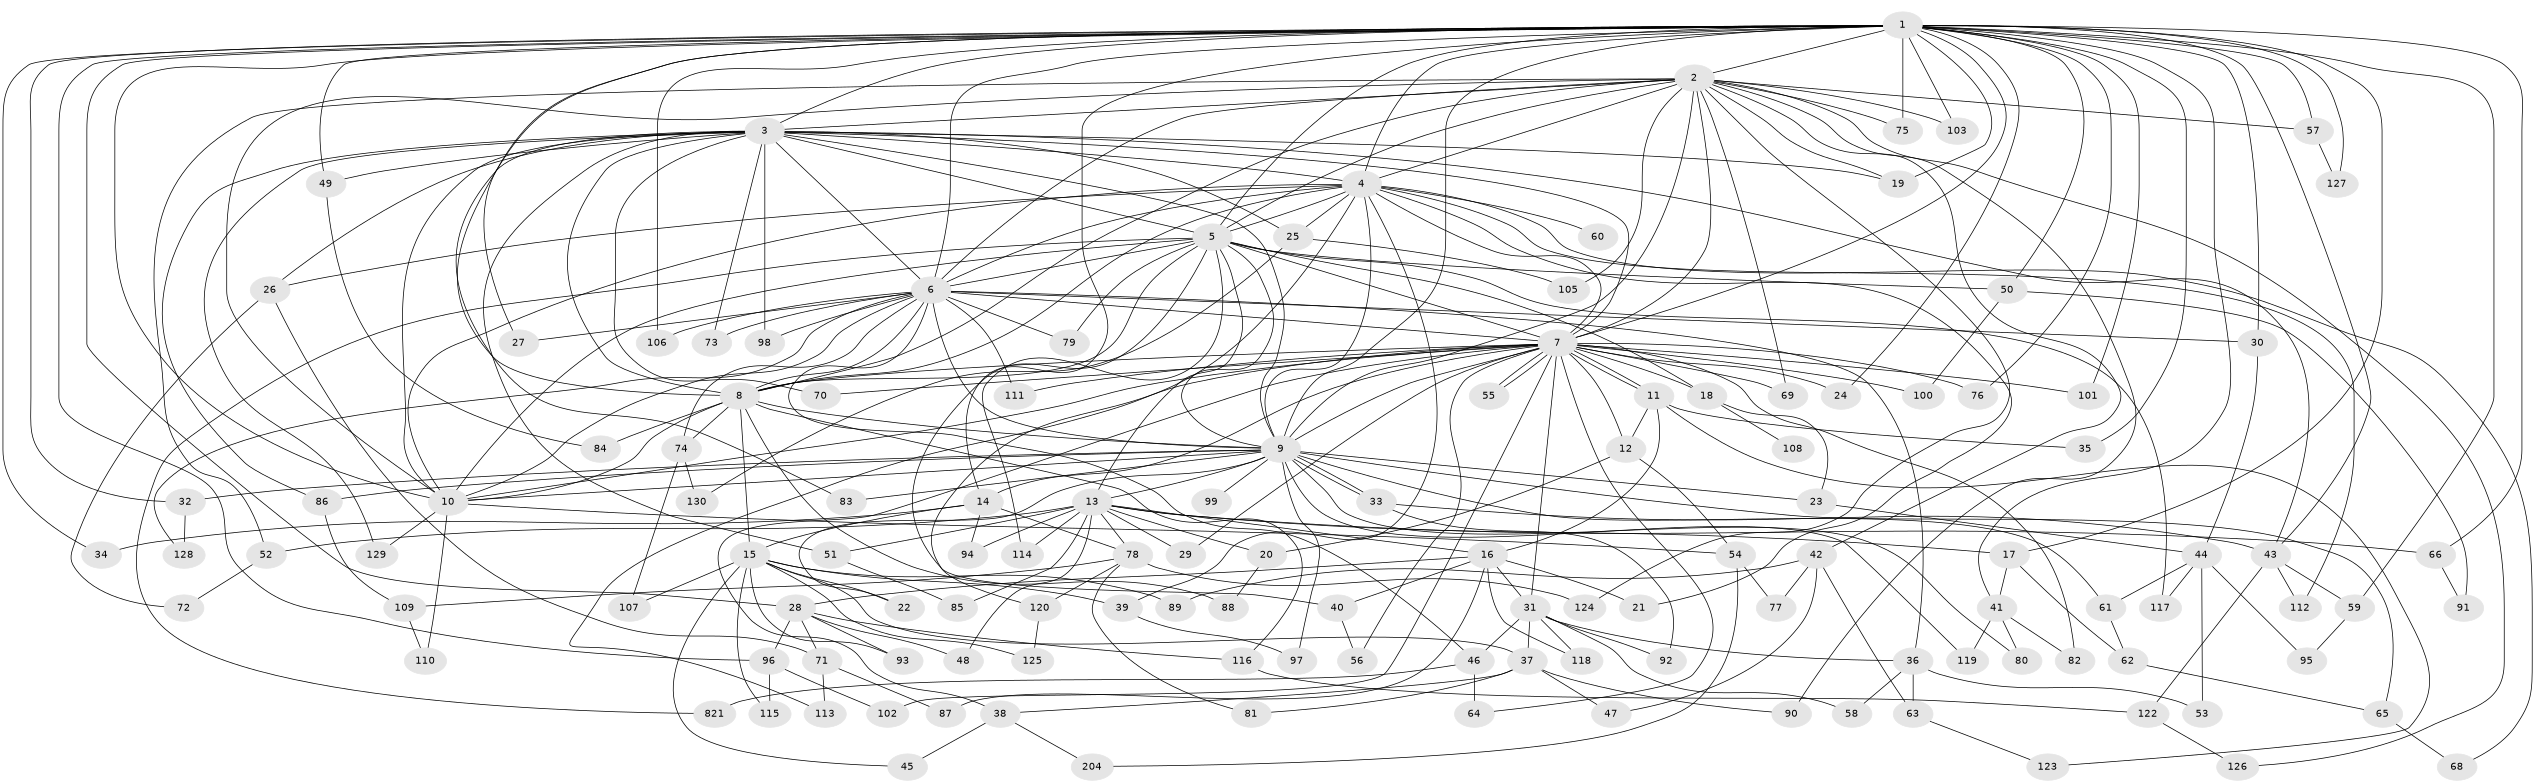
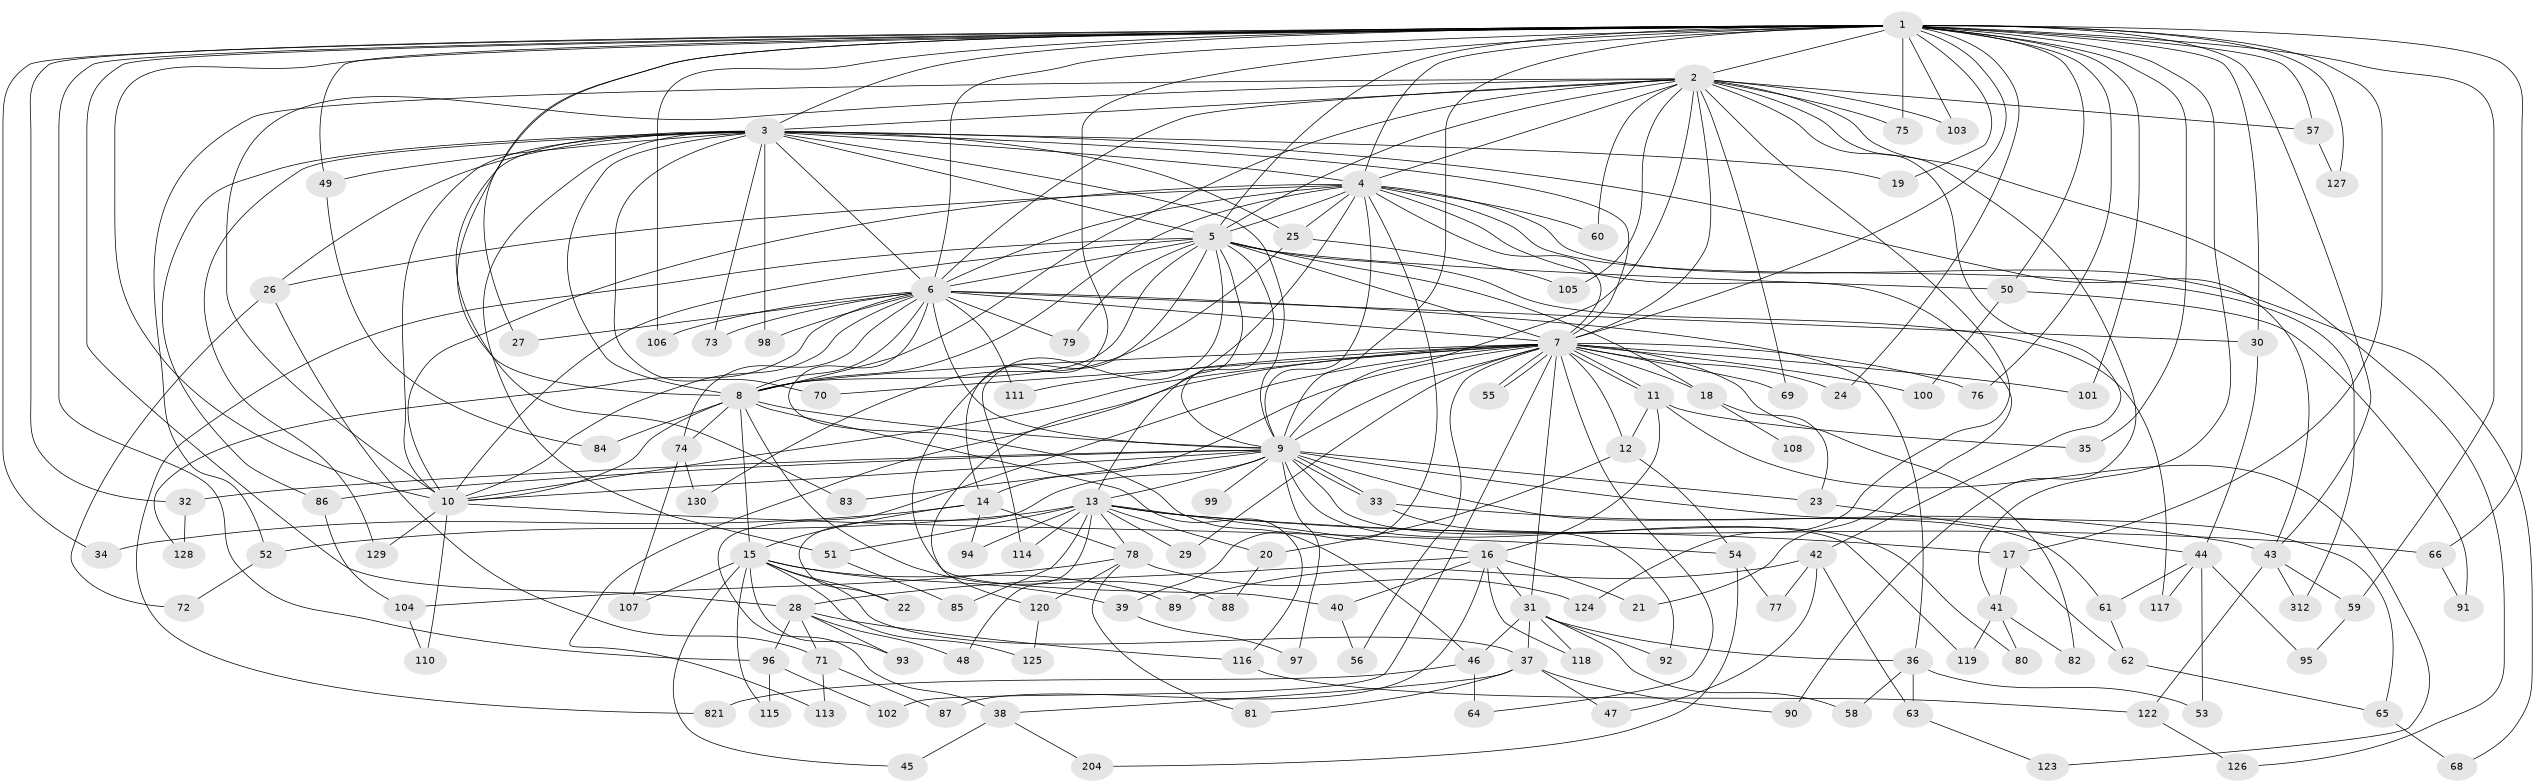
edge "2" -- "19": now "2" -- "60"
node "109": label "109" -> "104"
node "112": label "112" -> "312"
